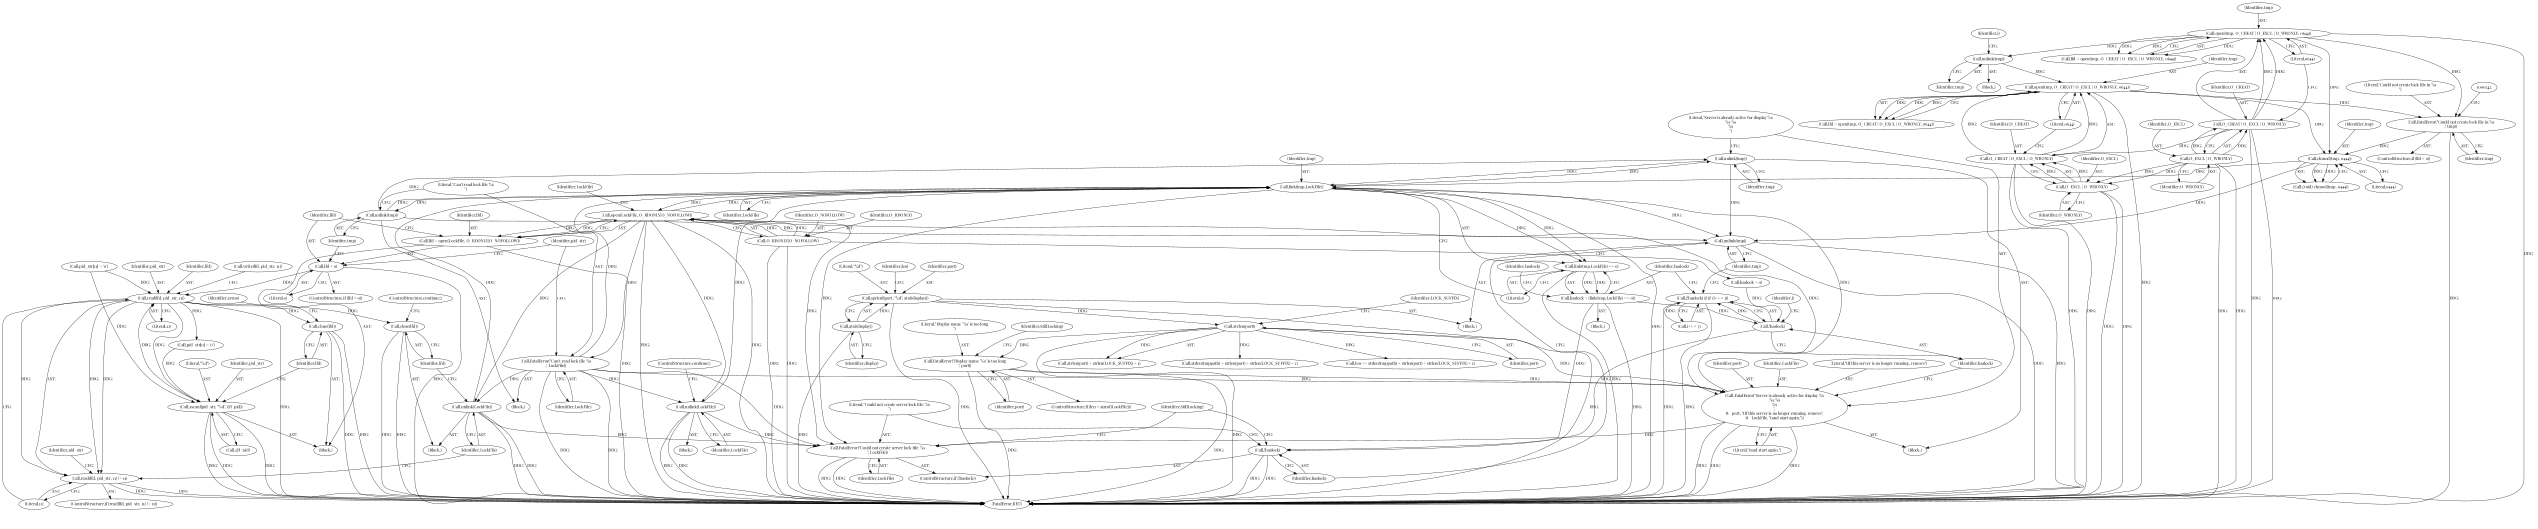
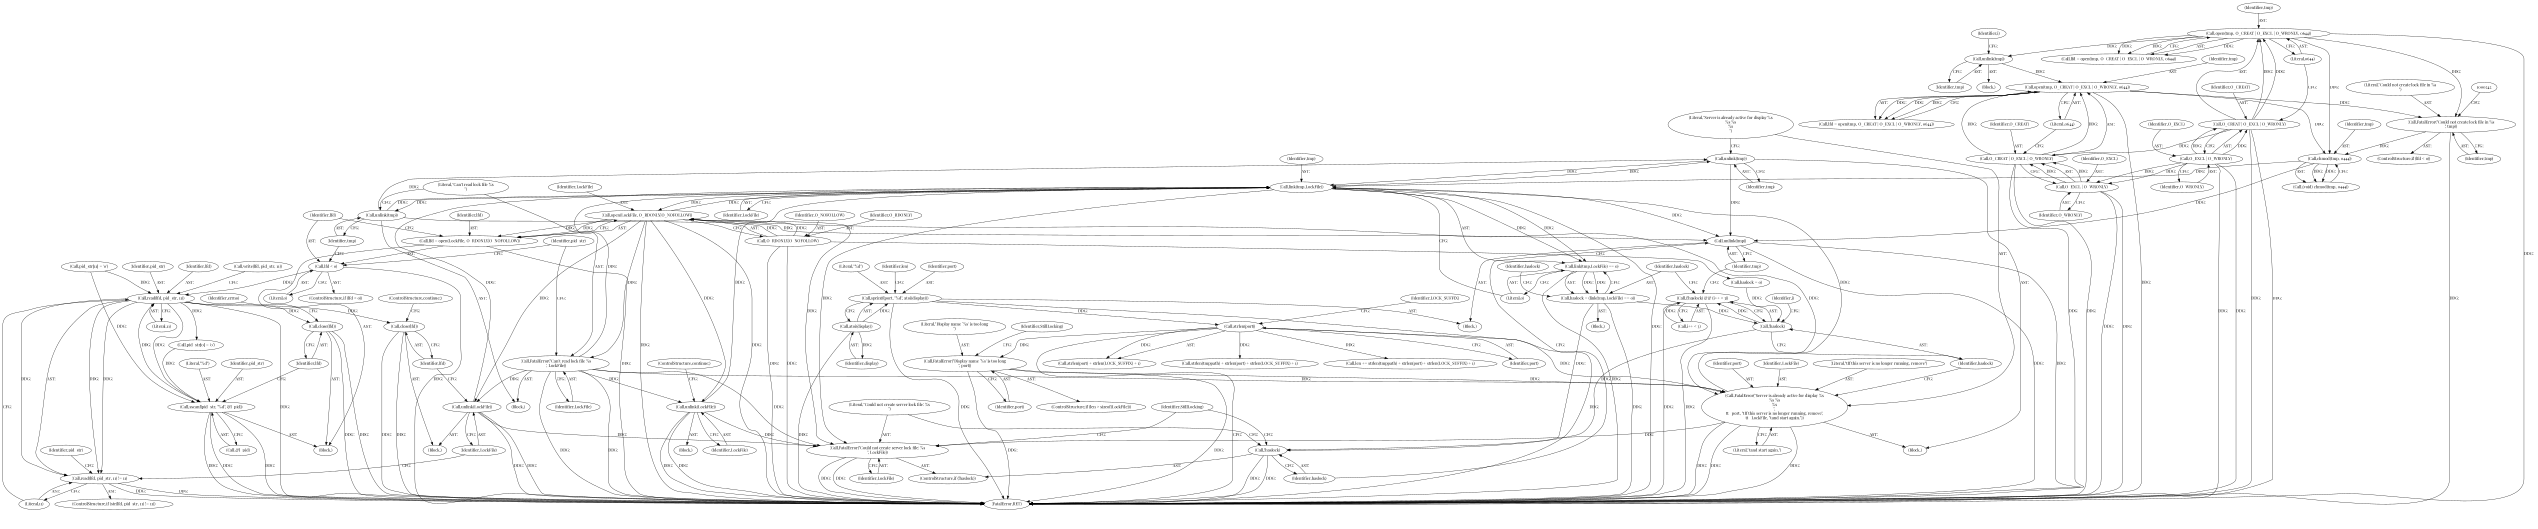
node "(Literal,0444)": removed
edge "(Call,atoi(display))" -> "(Identifier,display)": label "CFG: " -> "DDG: "
edge "(Call,strlen(port))" -> "(FatalError,RET)": label "DDG: " -> "CFG: "
node "(ControlStructure,if (read(lfd, pid_str, 11) != 11))": label "(ControlStructure,if (read(lfd, pid_str, 11) != 11))" -> "(ControlStructure,if (str(lfd, pid_str, 11) != 11))"
